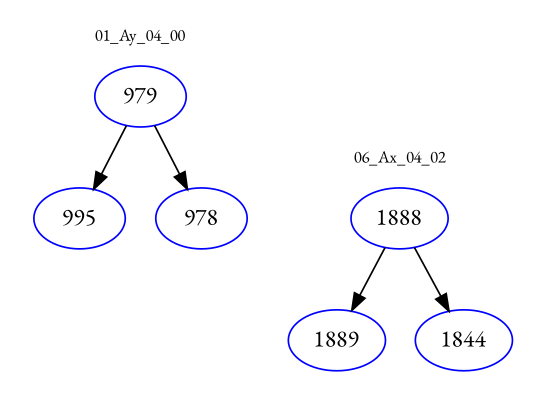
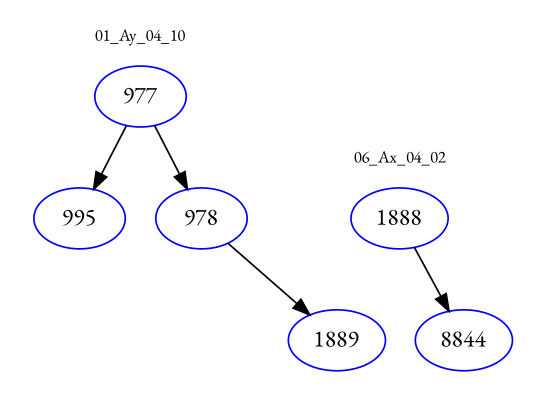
cluster "01_Ay_04_00": label "01_Ay_04_00" -> "01_Ay_04_10"
node "979": label "979" -> "977"
edge "1888" -> "1889": now "978" -> "1889"
node "1844": label "1844" -> "8844"
